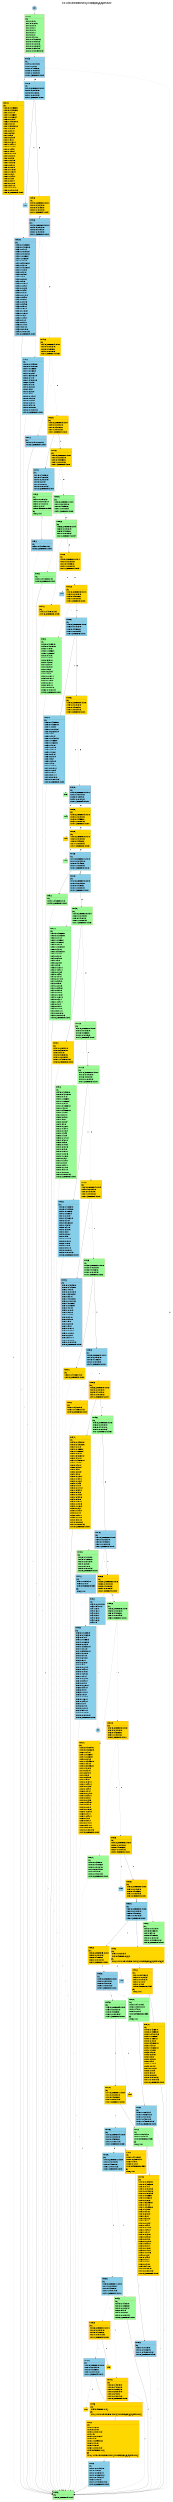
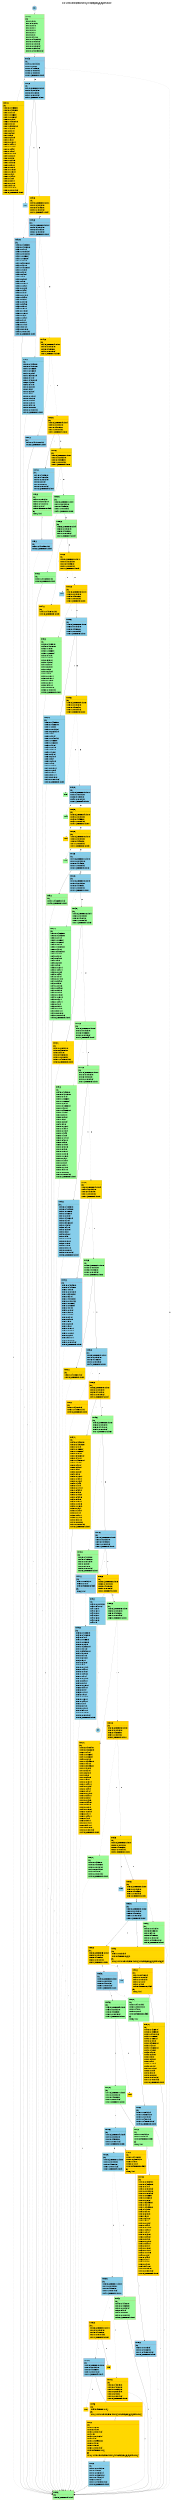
node "0x401611 [25]": fillcolor gold -> palegreen
